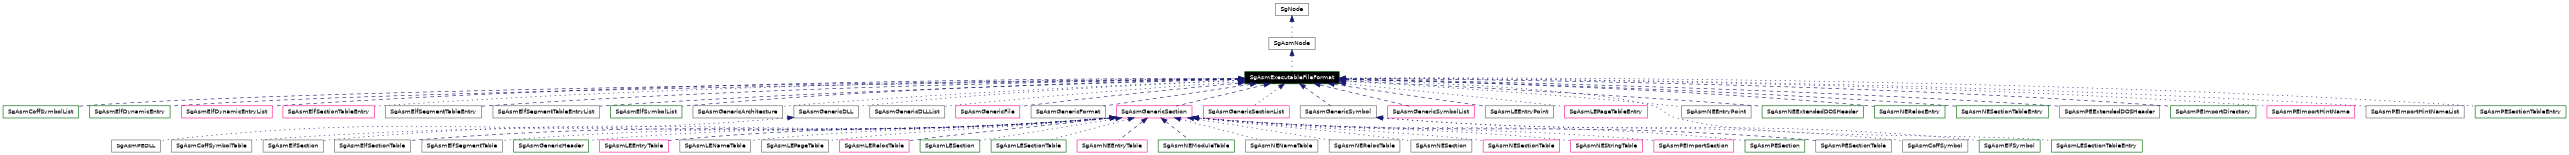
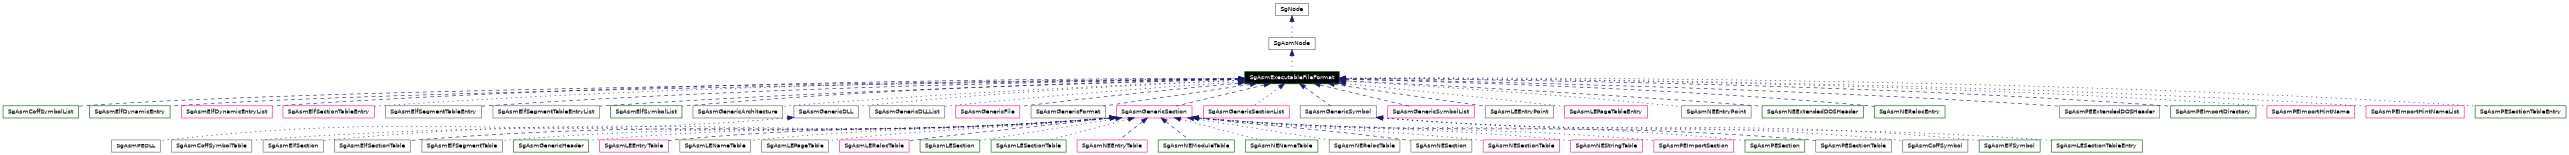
node "SgAsmNESectionTableEntry": removed
node "SgAsmPEImportHintNameList": color gray40 -> deeppink
edge "SgAsmLESectionTableEntry" -> "SgAsmExecutableFileFormat": now "SgAsmLESectionTableEntry" -> "SgAsmGenericSymbol"
edge "SgAsmNESection" -> "SgAsmGenericSection": style dotted -> dashed
node "SgAsmNENameTable": color gray40 -> darkgreen
